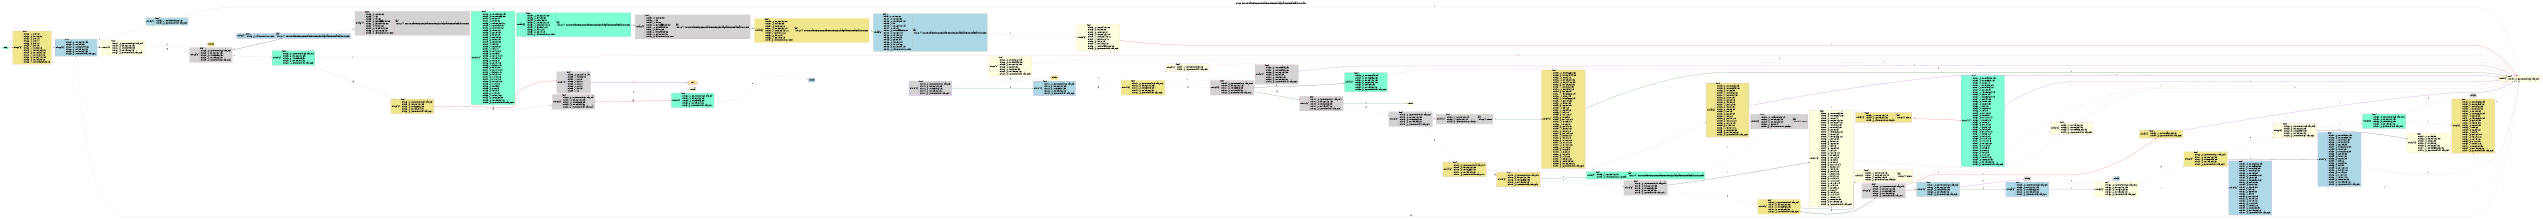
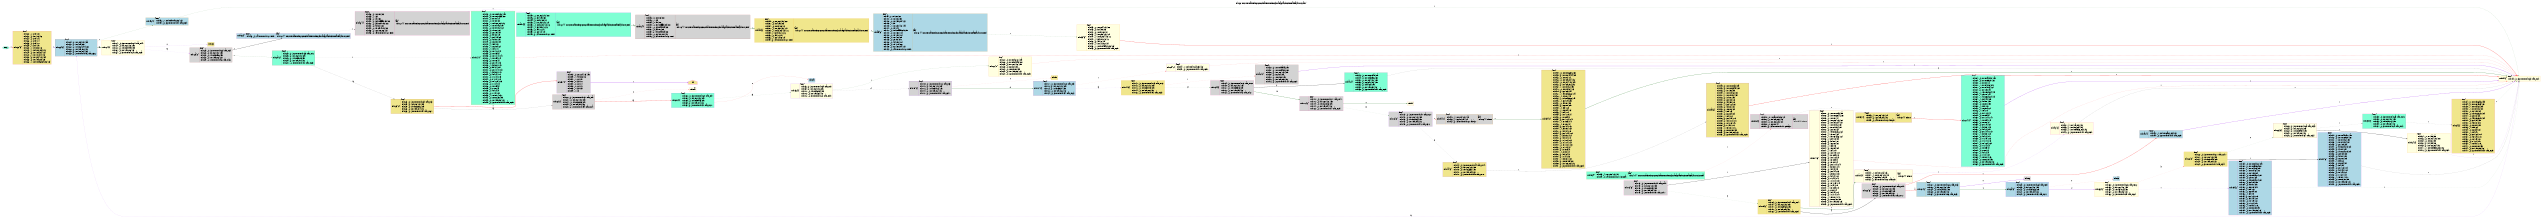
edge "0x401dae [83]" -> "0x401f1b [5]": color purple -> red
node "Users": label "Users" -> "Exit"
node "0x4016f8 [22]": added
node "0x4018b7": removed
node "0x401da2 [12]": fillcolor khaki -> lightblue
node "0x4017bd [25]": removed
